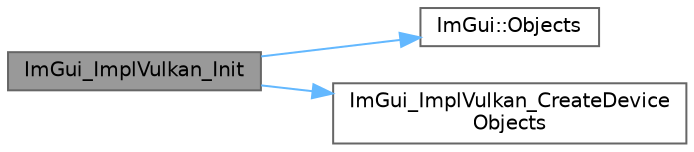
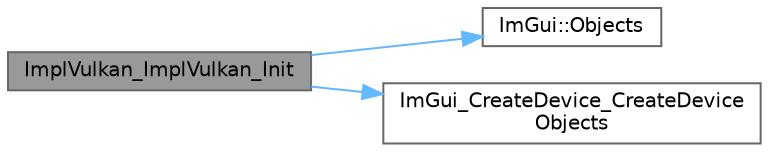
node "ImGui_ImplVulkan_Init": label "ImGui_ImplVulkan_Init" -> "ImplVulkan_ImplVulkan_Init"
node "ImGui_ImplVulkan_CreateDevice Objects": label "ImGui_ImplVulkan_CreateDevice Objects" -> "ImGui_CreateDevice_CreateDevice Objects"
